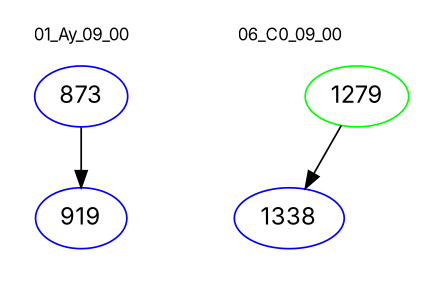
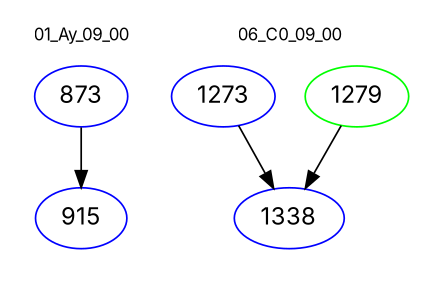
node "1273": added
node "919": label "919" -> "915"
